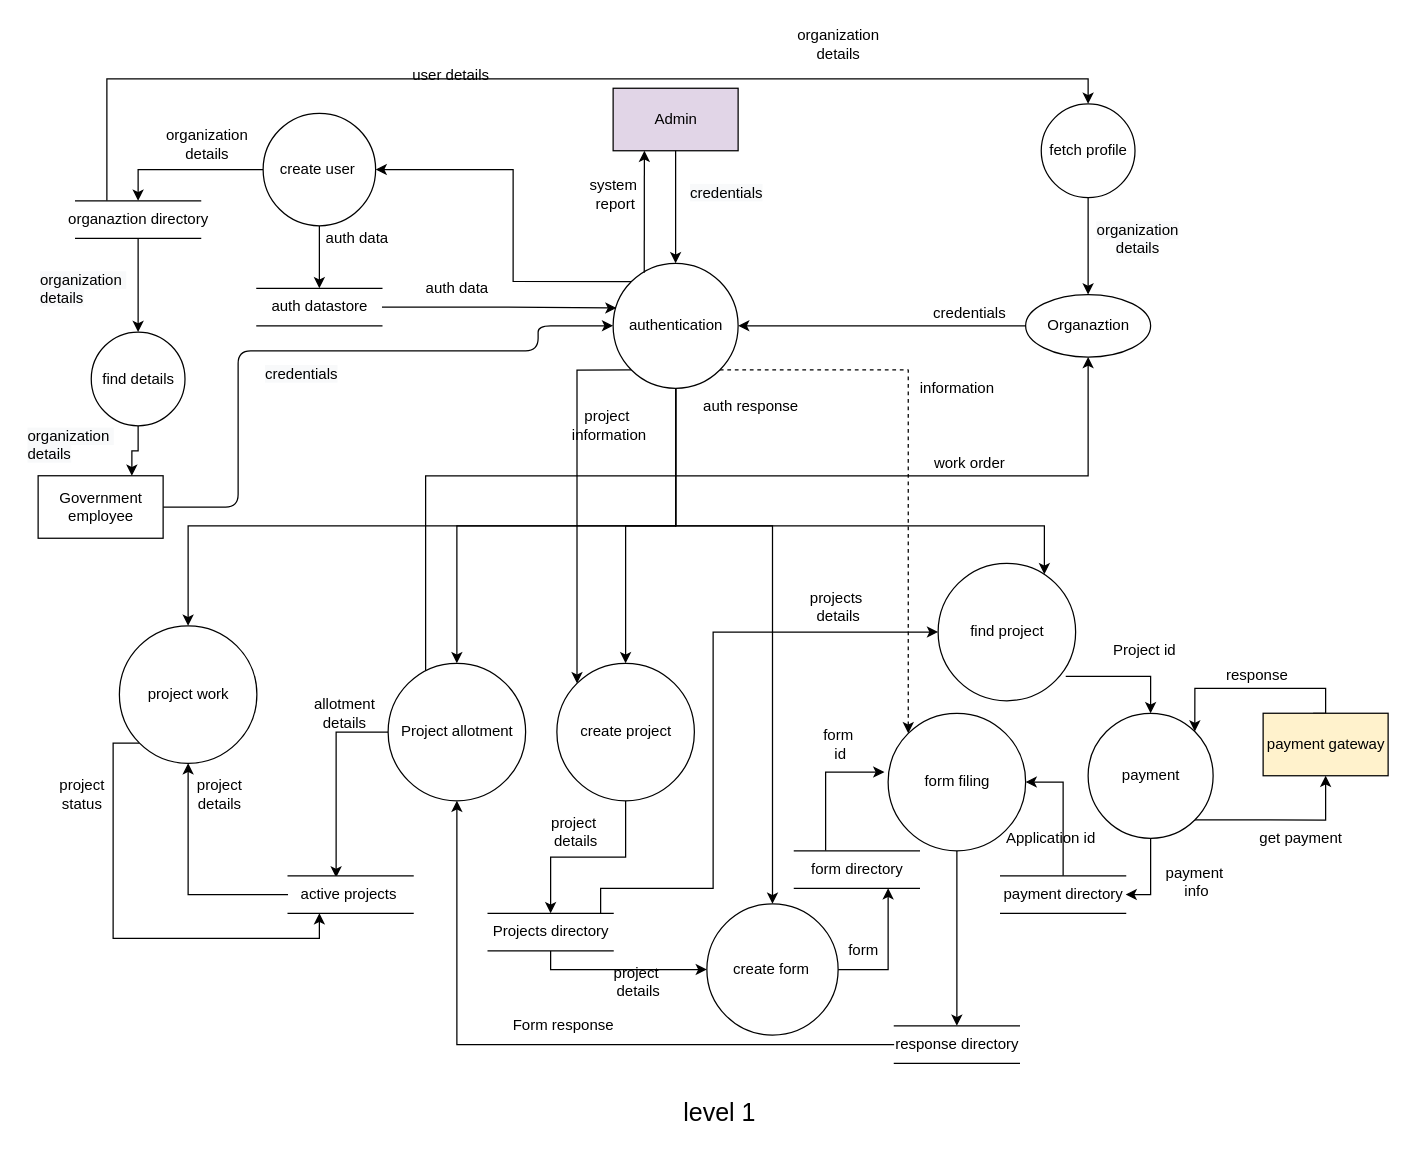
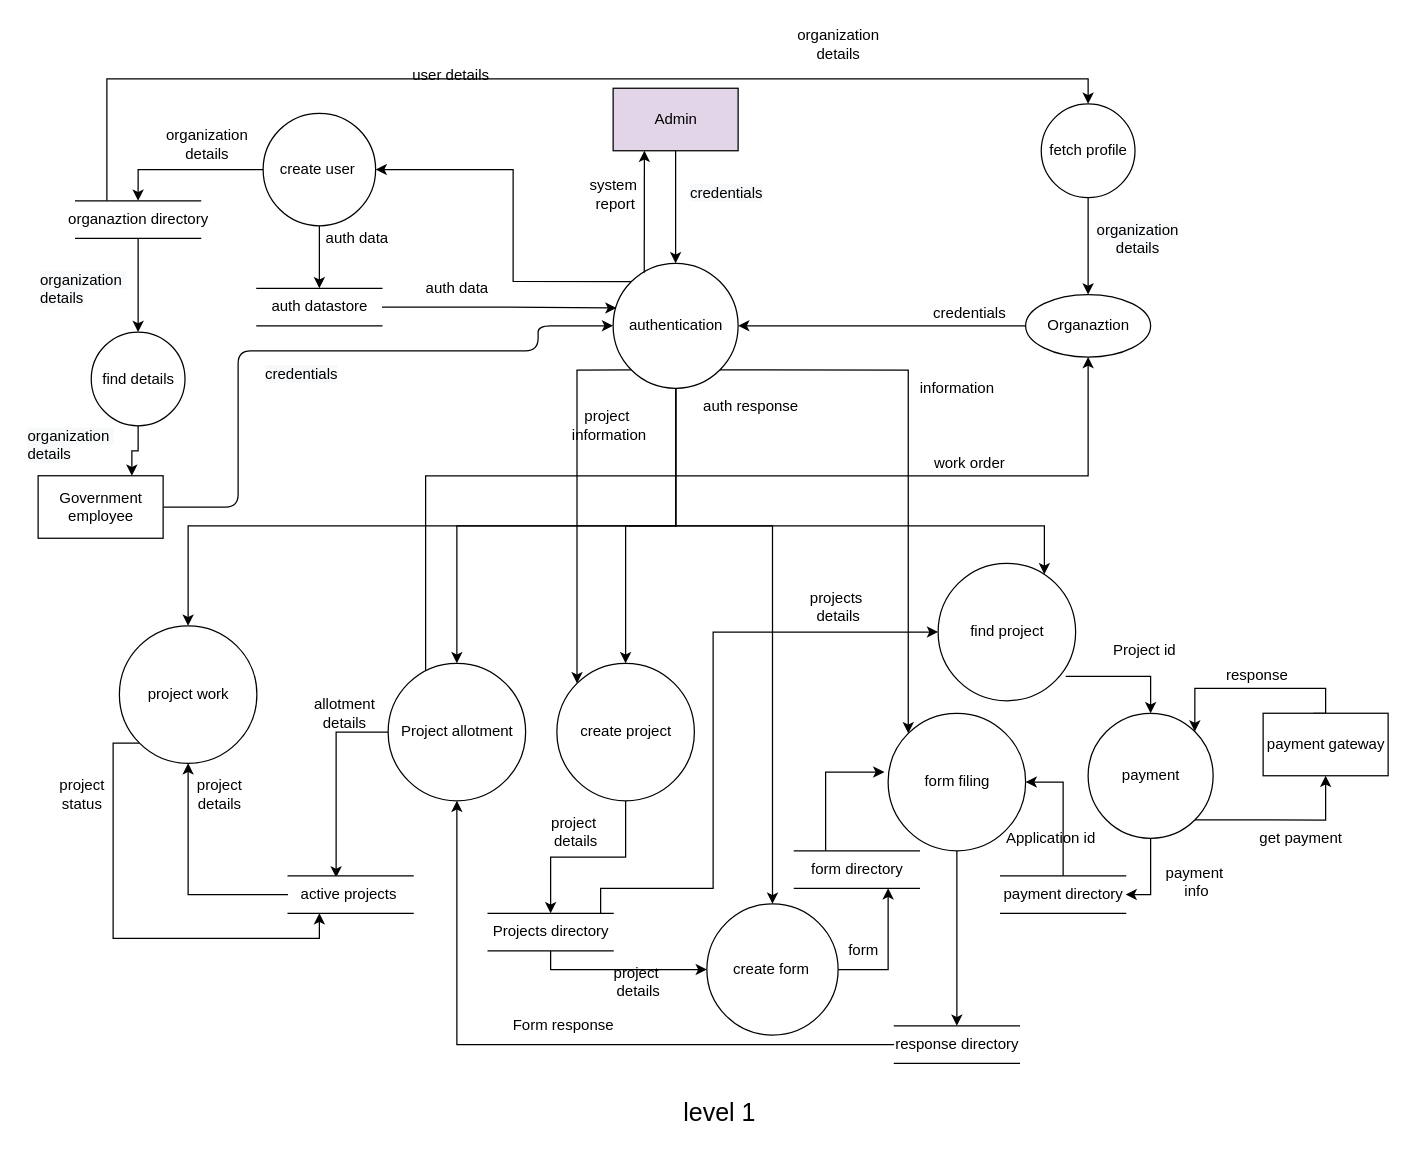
edge "authentication" -> "form filing": style dashed -> solid
node "form id": removed
node "payment gateway": fillcolor #fff2cc -> #ffffff
